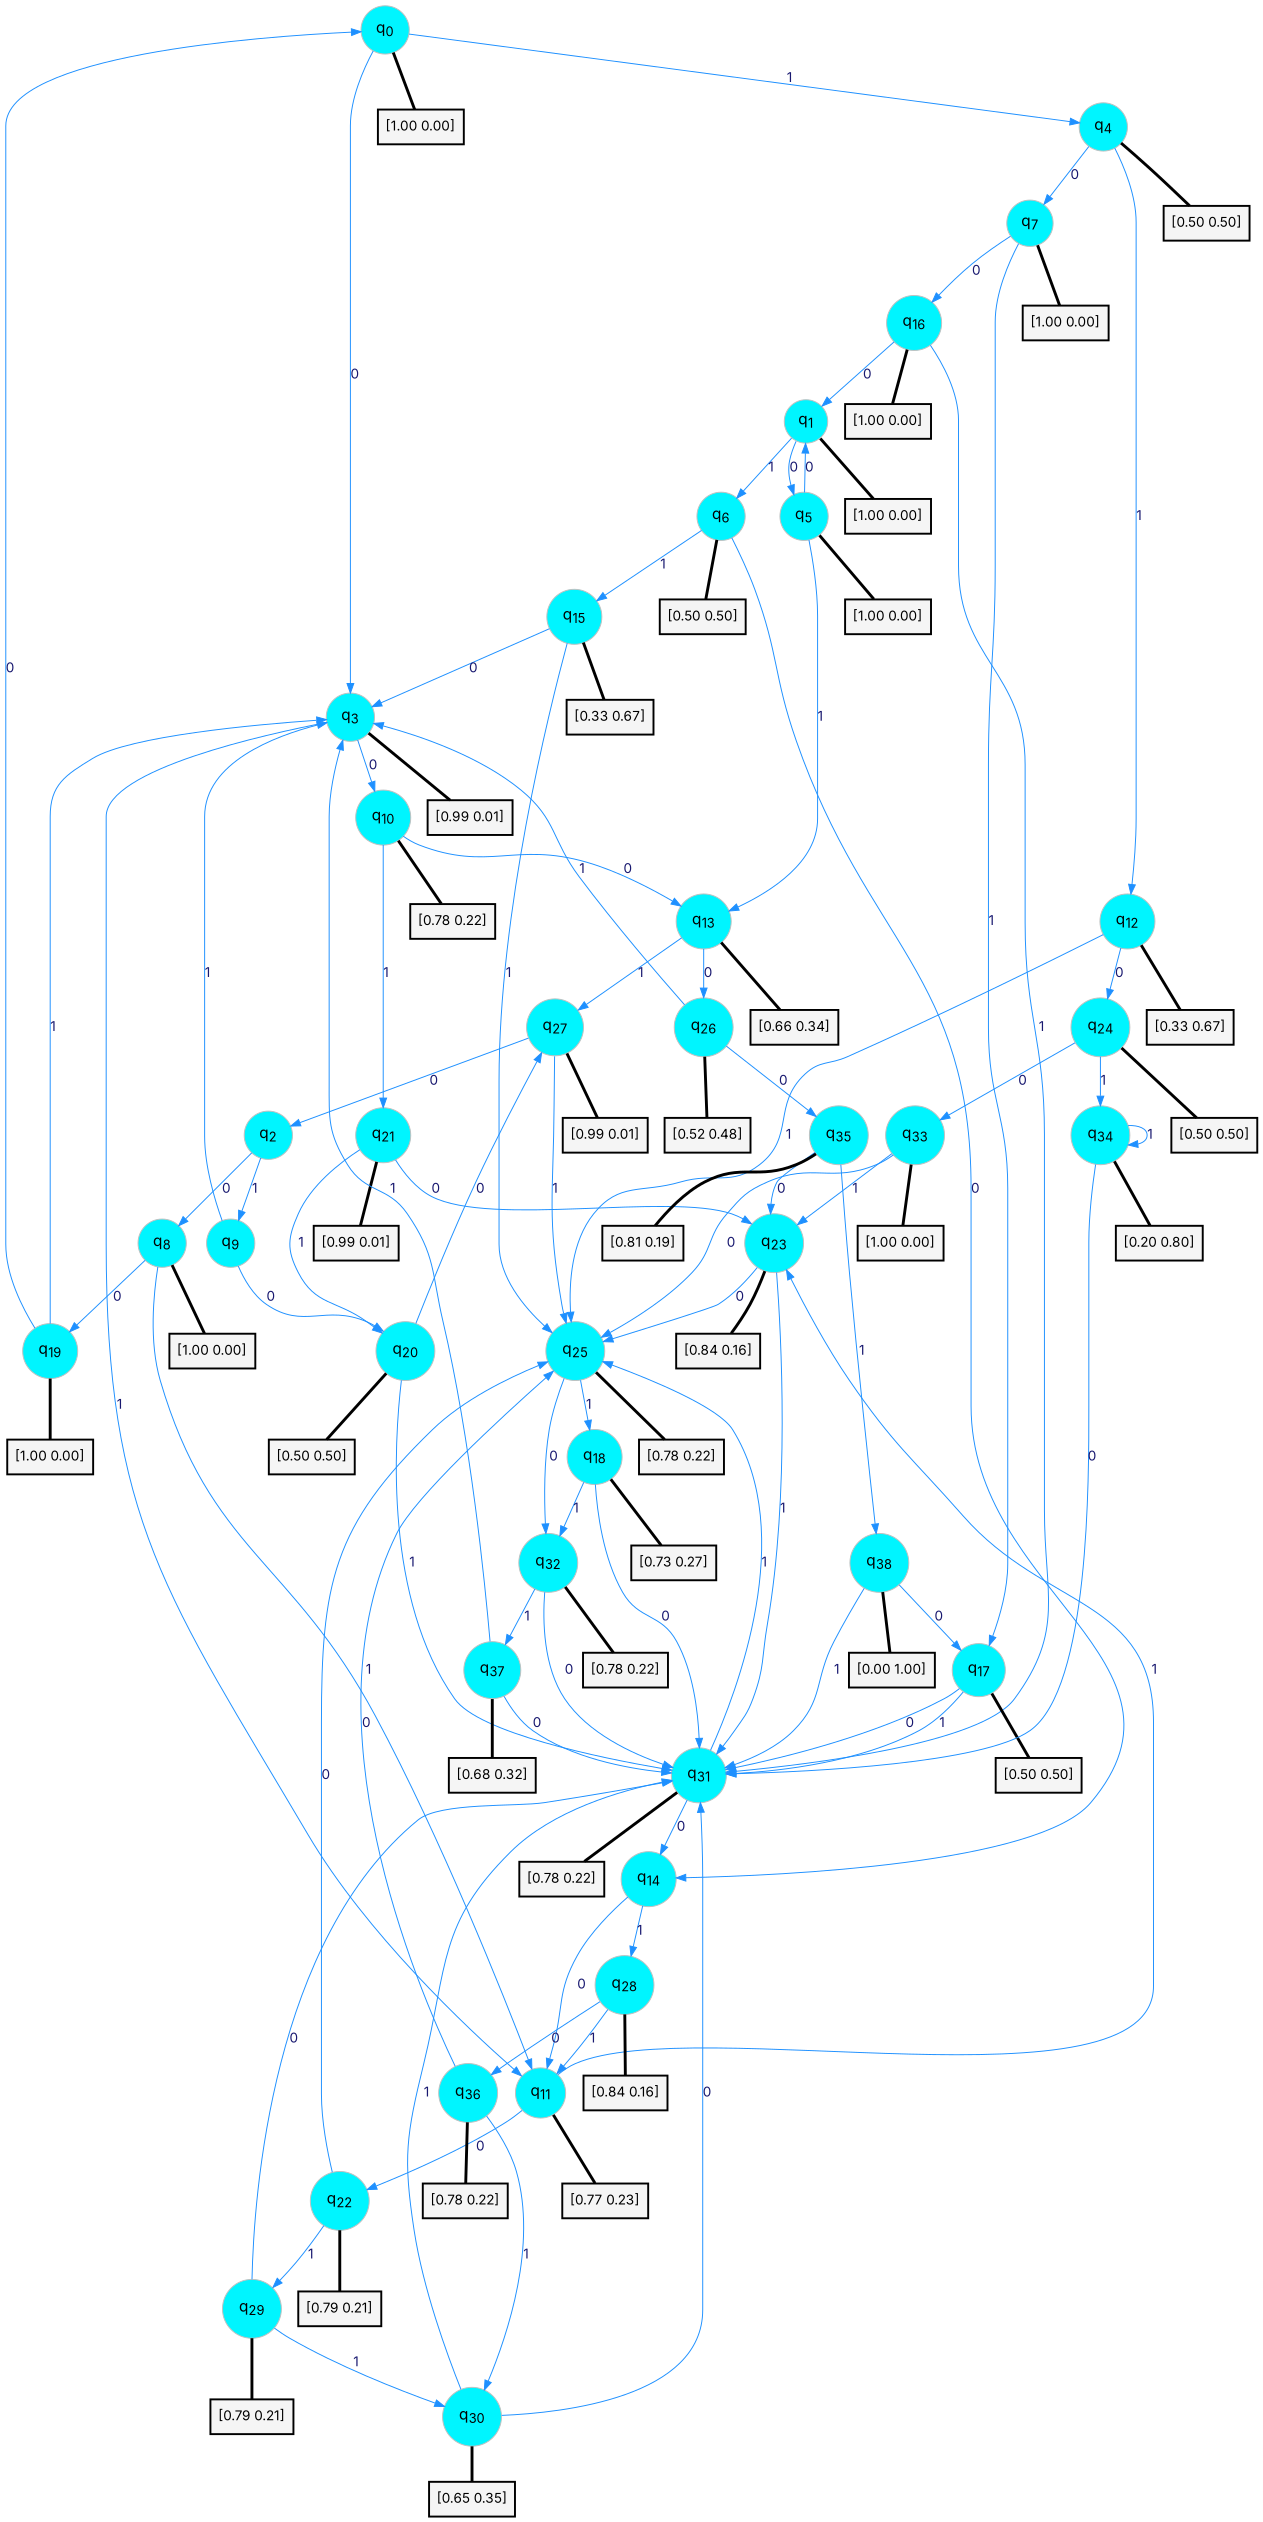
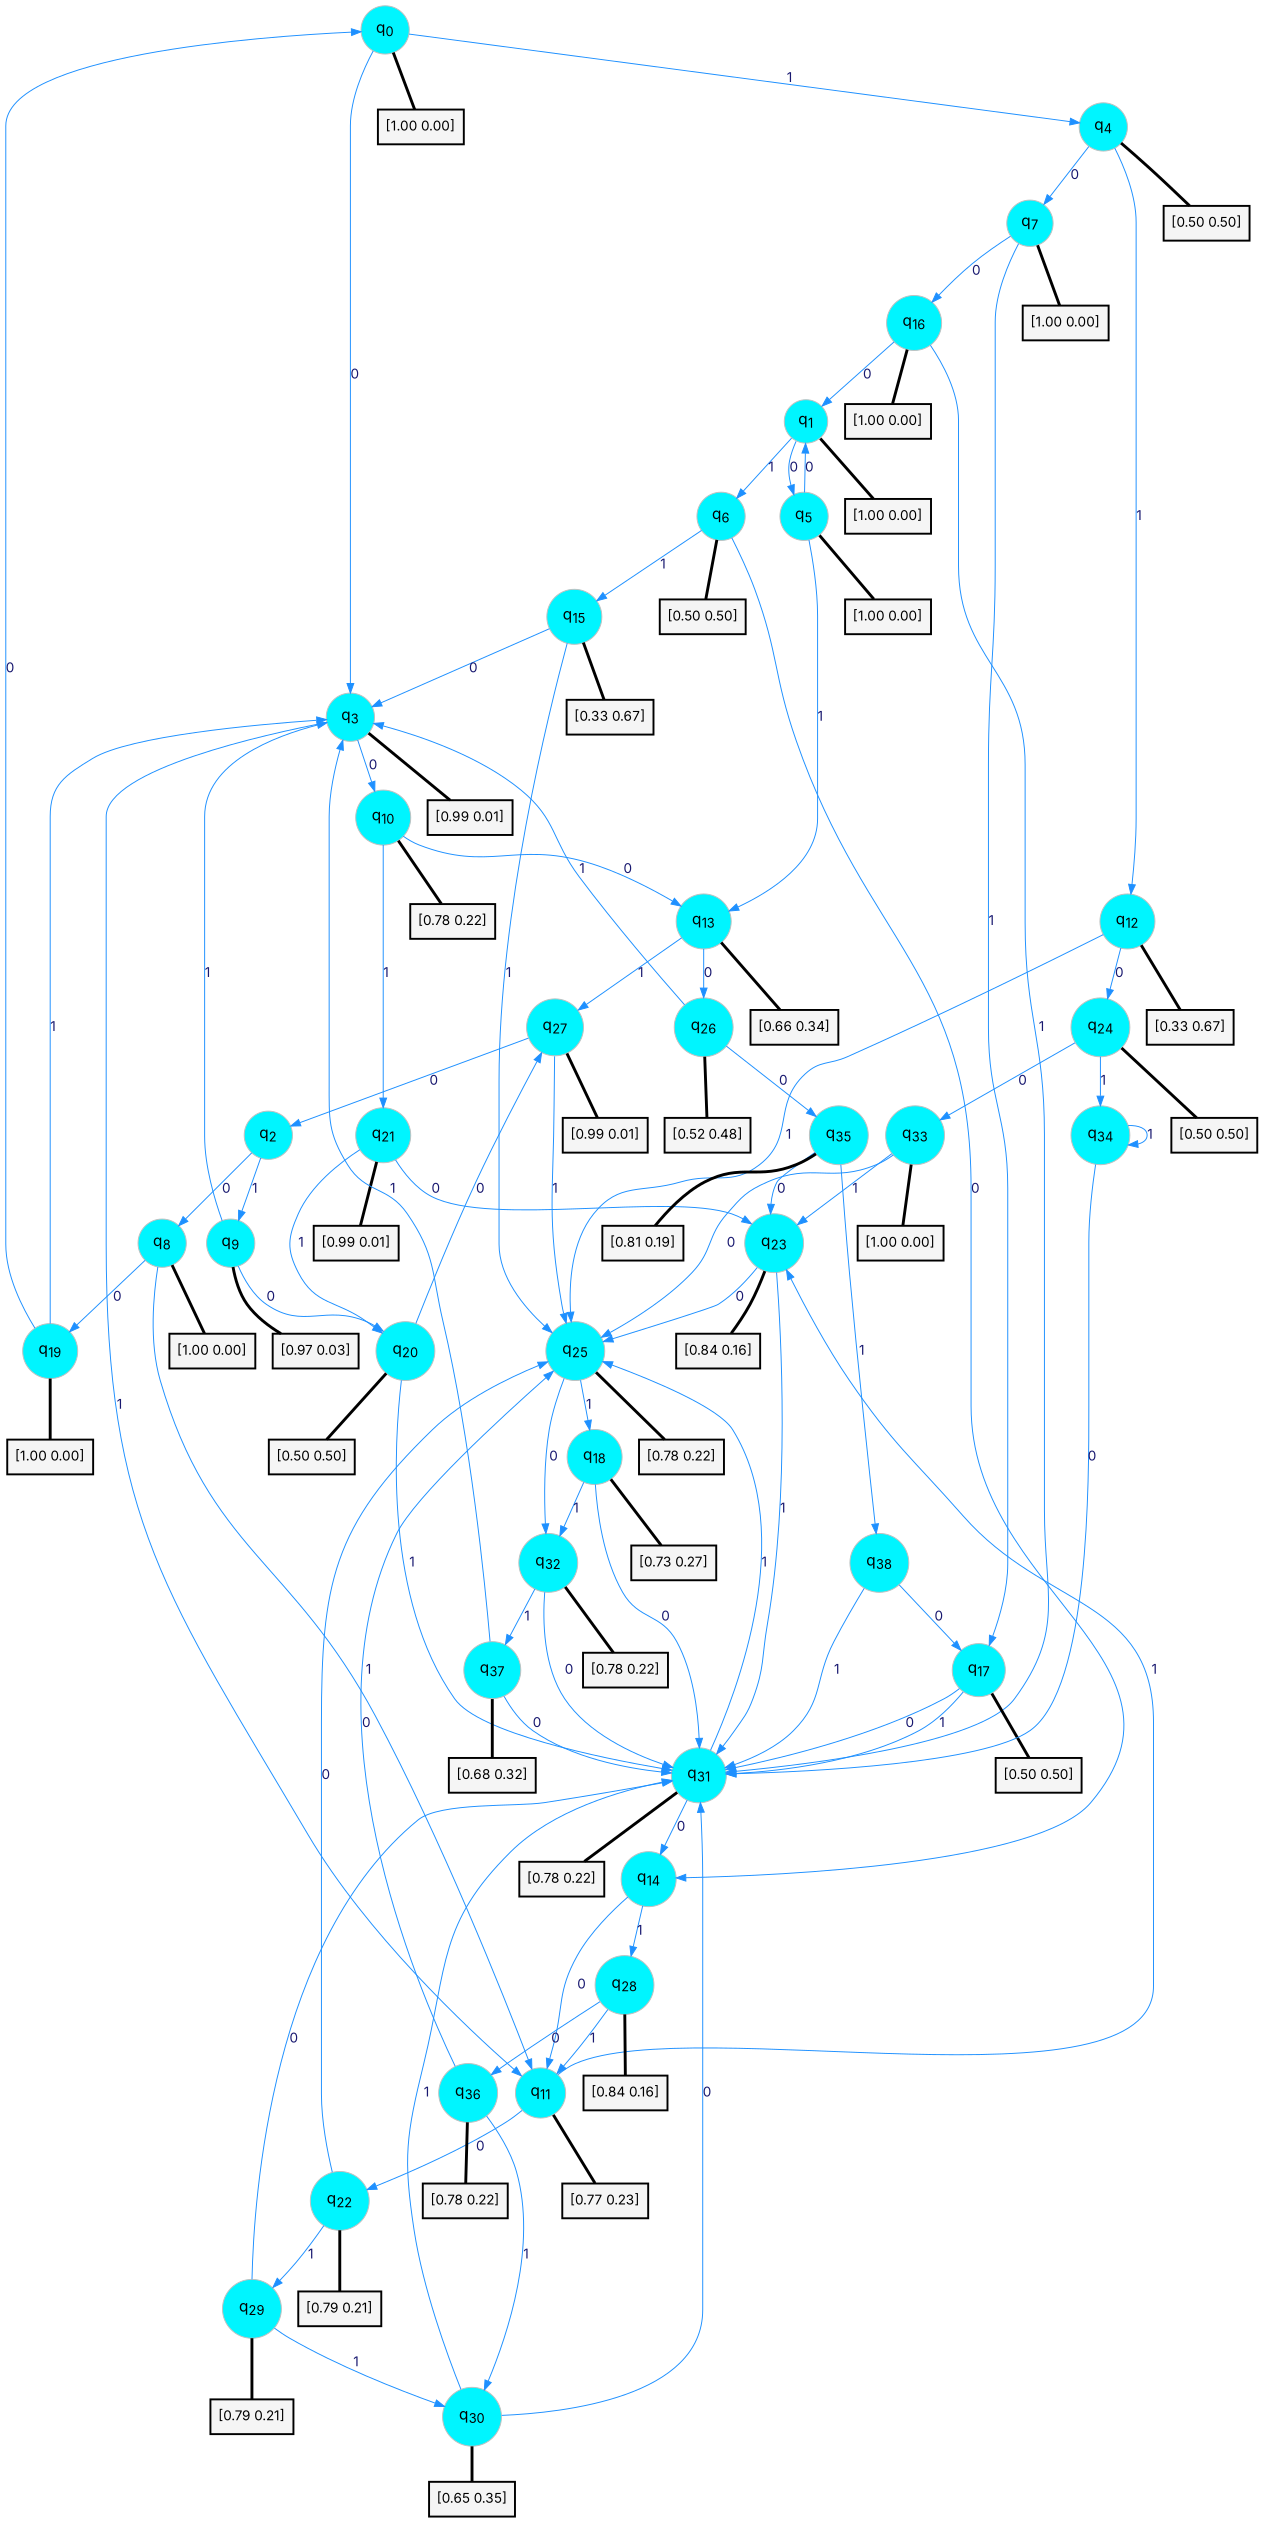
node "[0.20 0.80]": removed
node "[0.97 0.03]": added
node "[0.00 1.00]": removed
